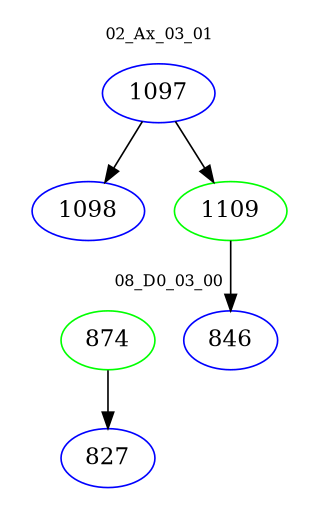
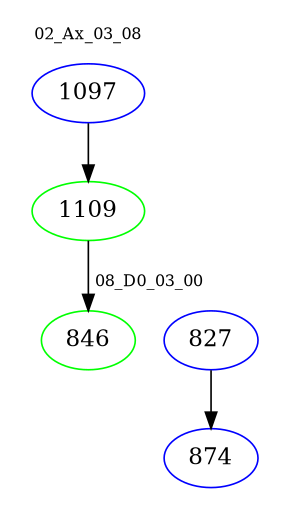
cluster "02_Ax_03_01": label "02_Ax_03_01" -> "02_Ax_03_08"
node "1098": removed
node "874": color green -> blue
node "846": color blue -> green
edge "874" -> "827": reversed
